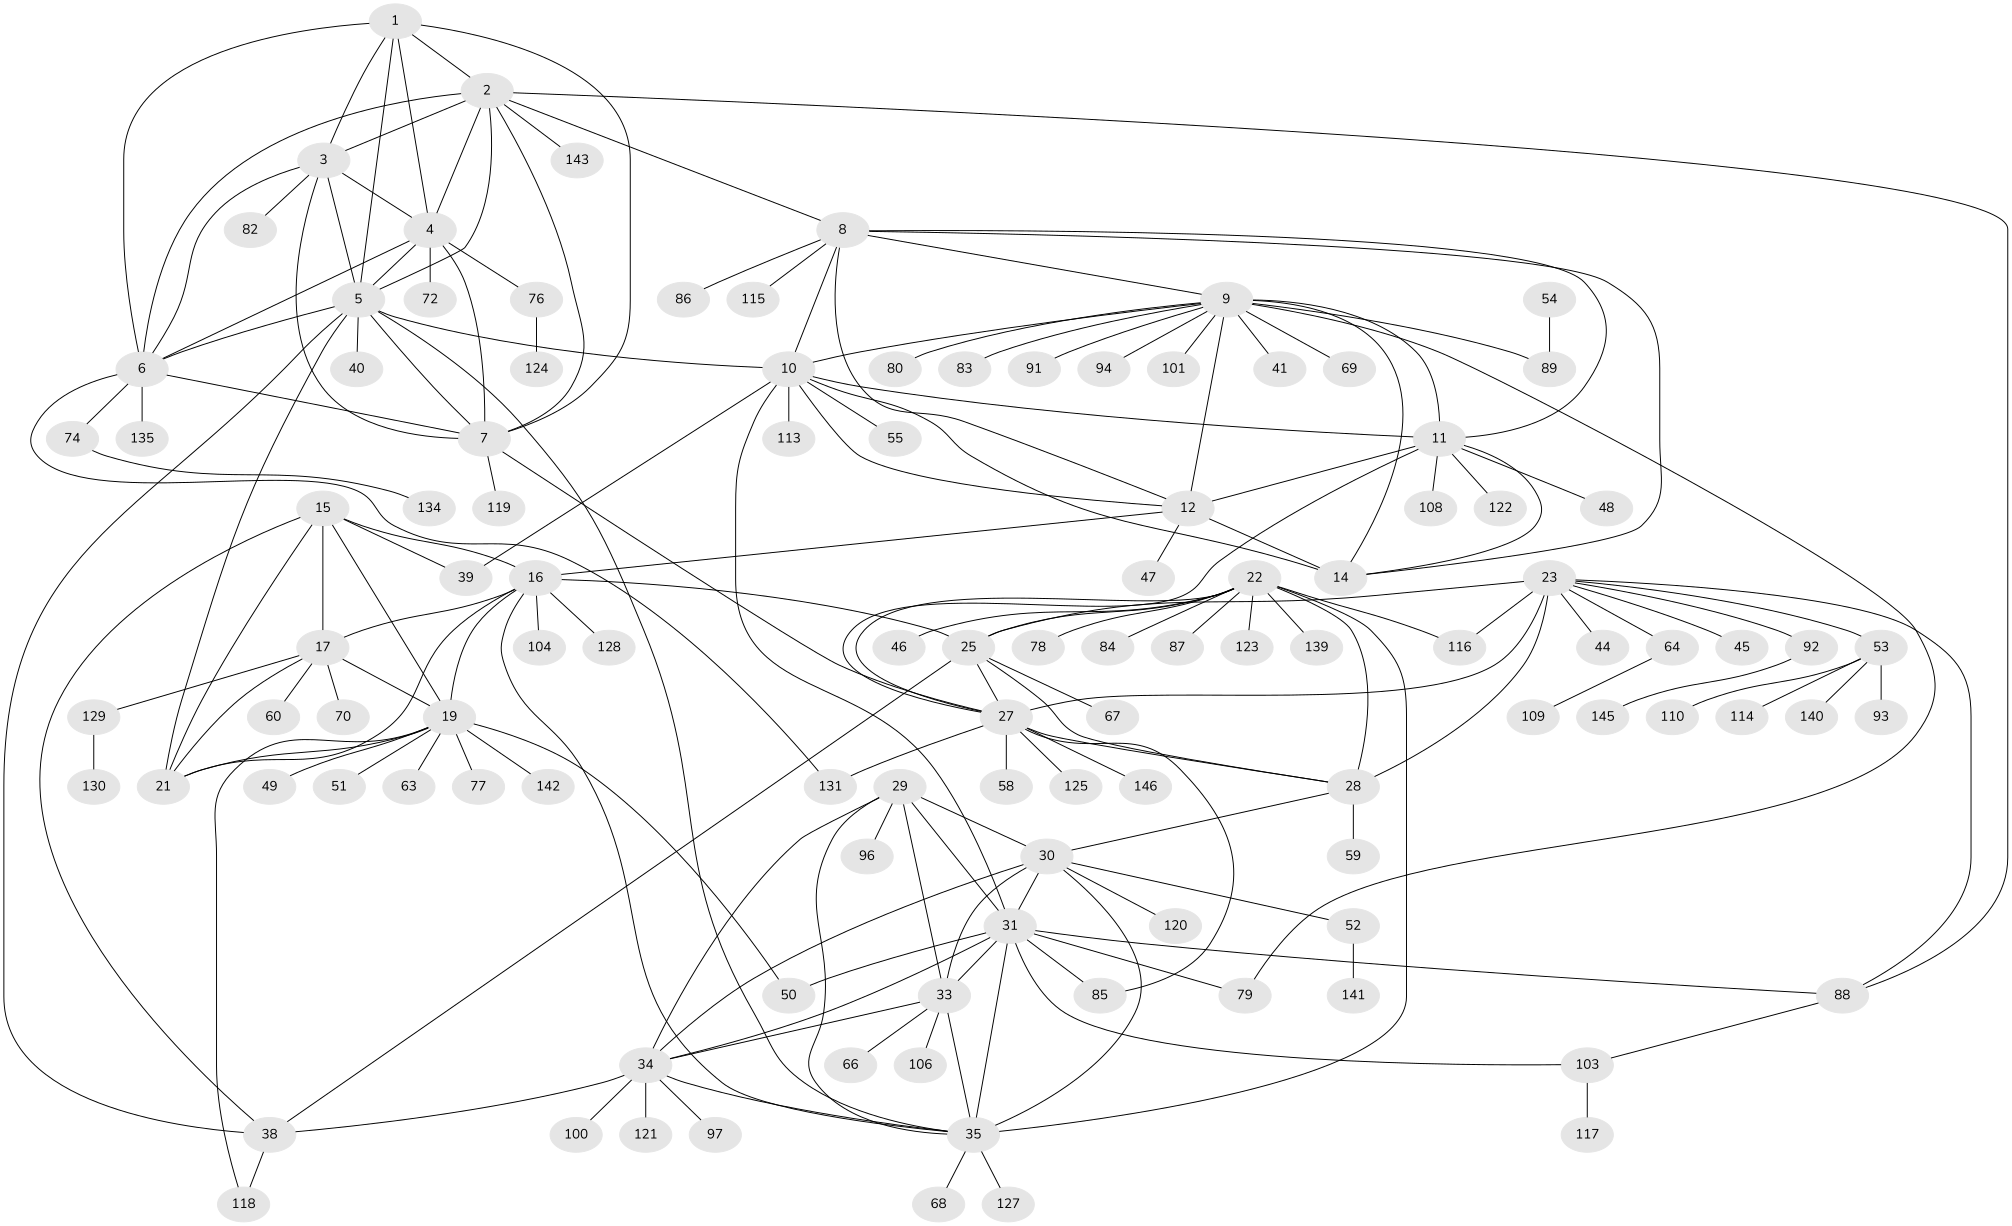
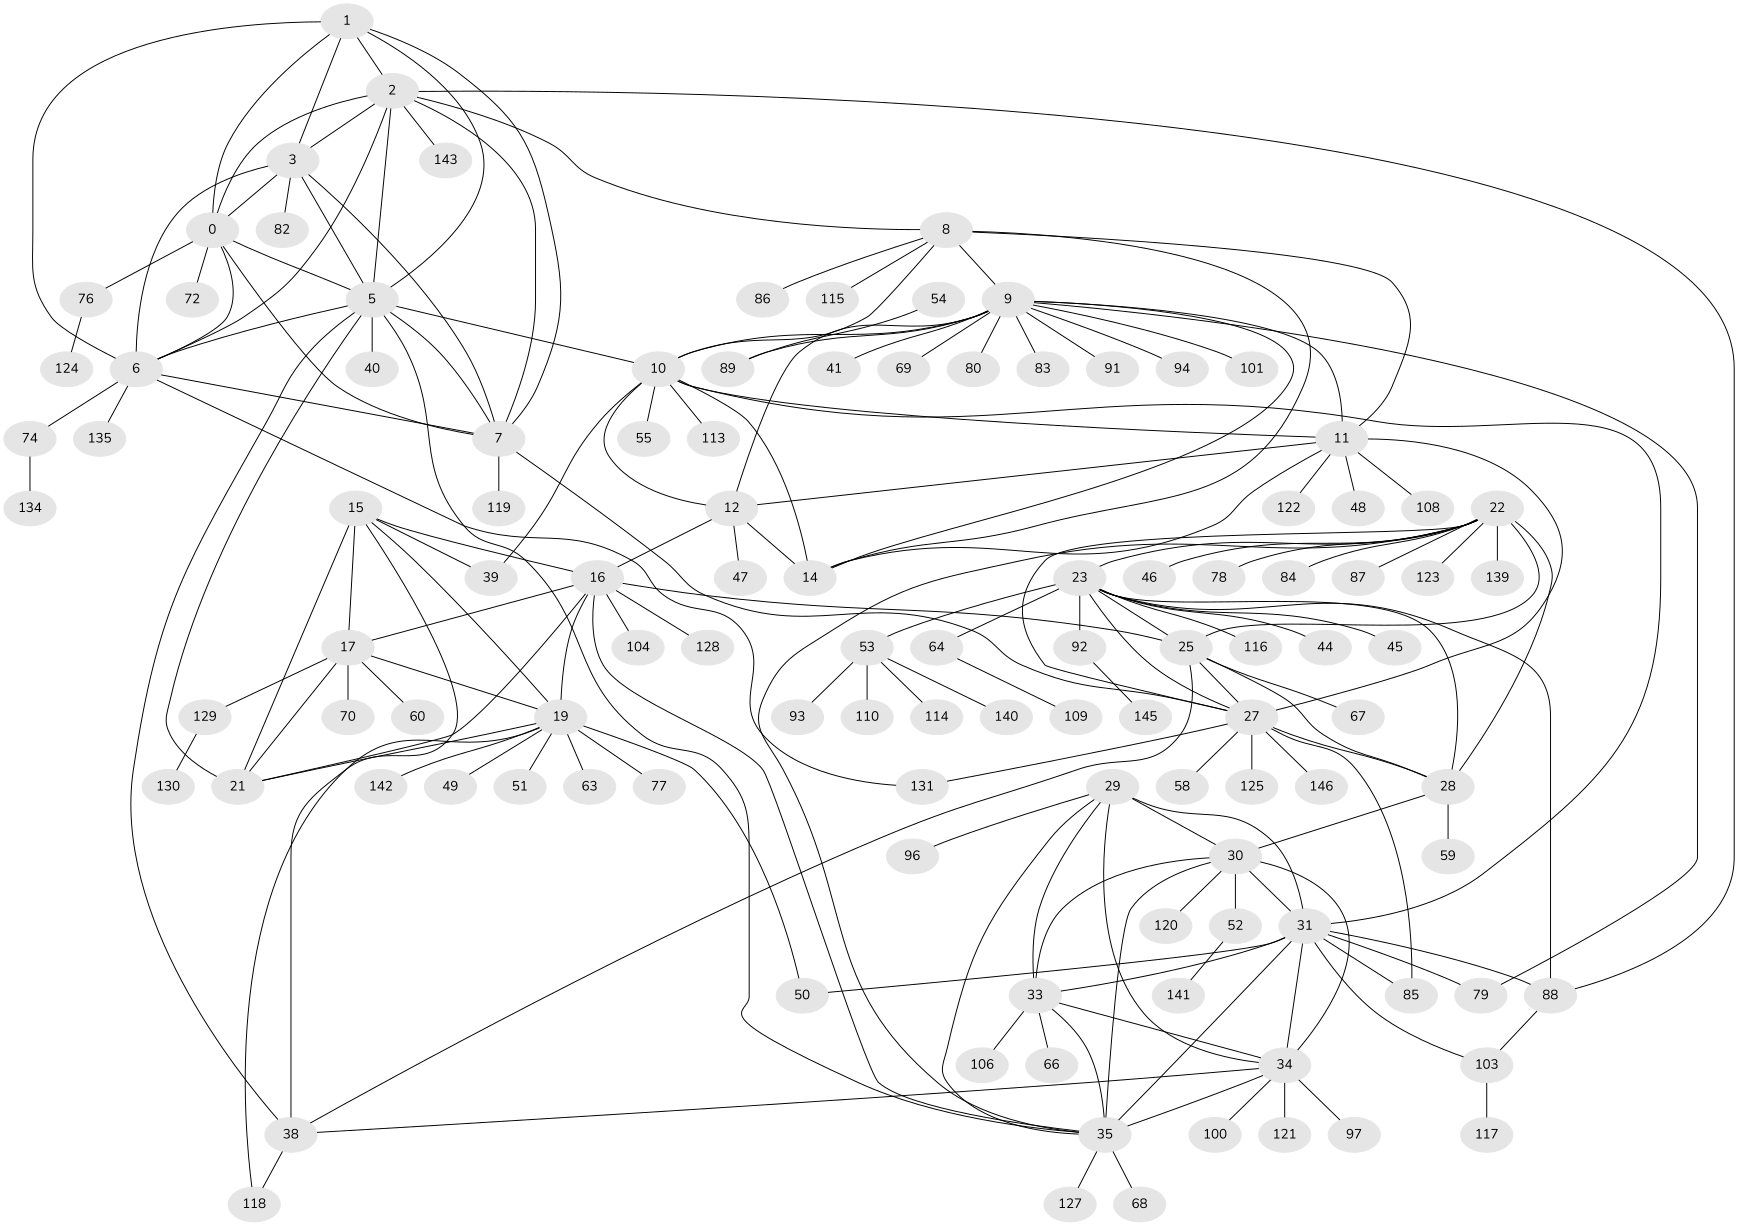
node "4": label "4" -> "0"
edge "8" -- "12": removed
edge "22" -- "116": now "22" -- "23"
